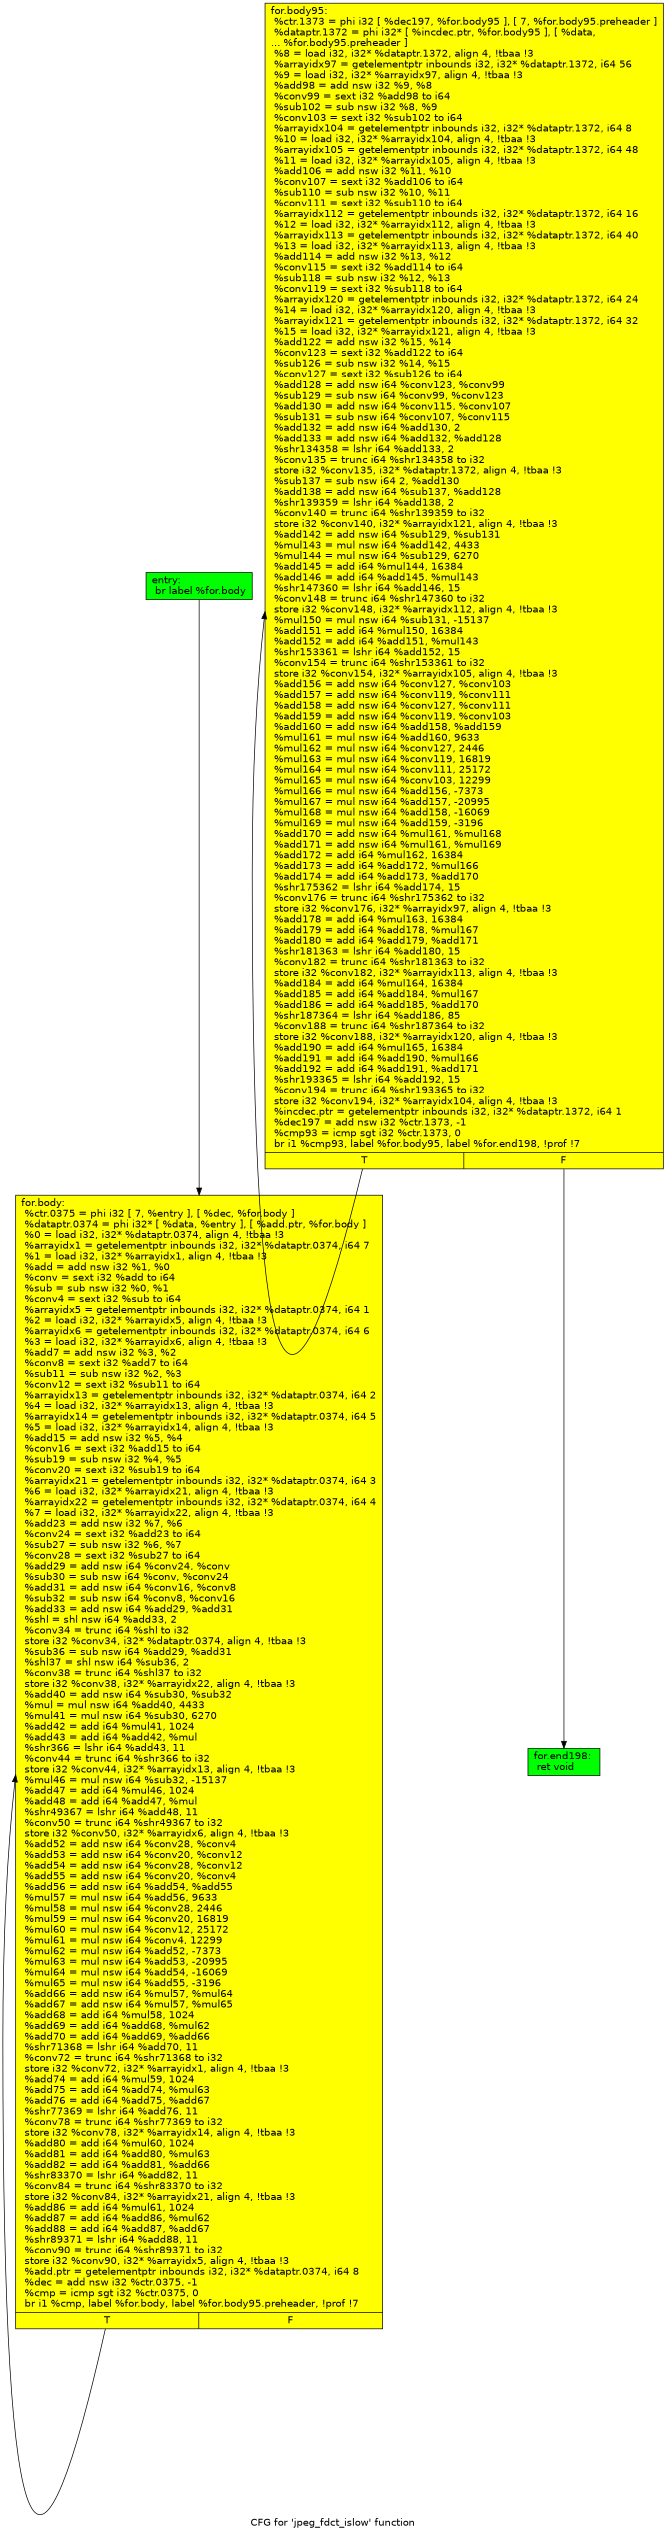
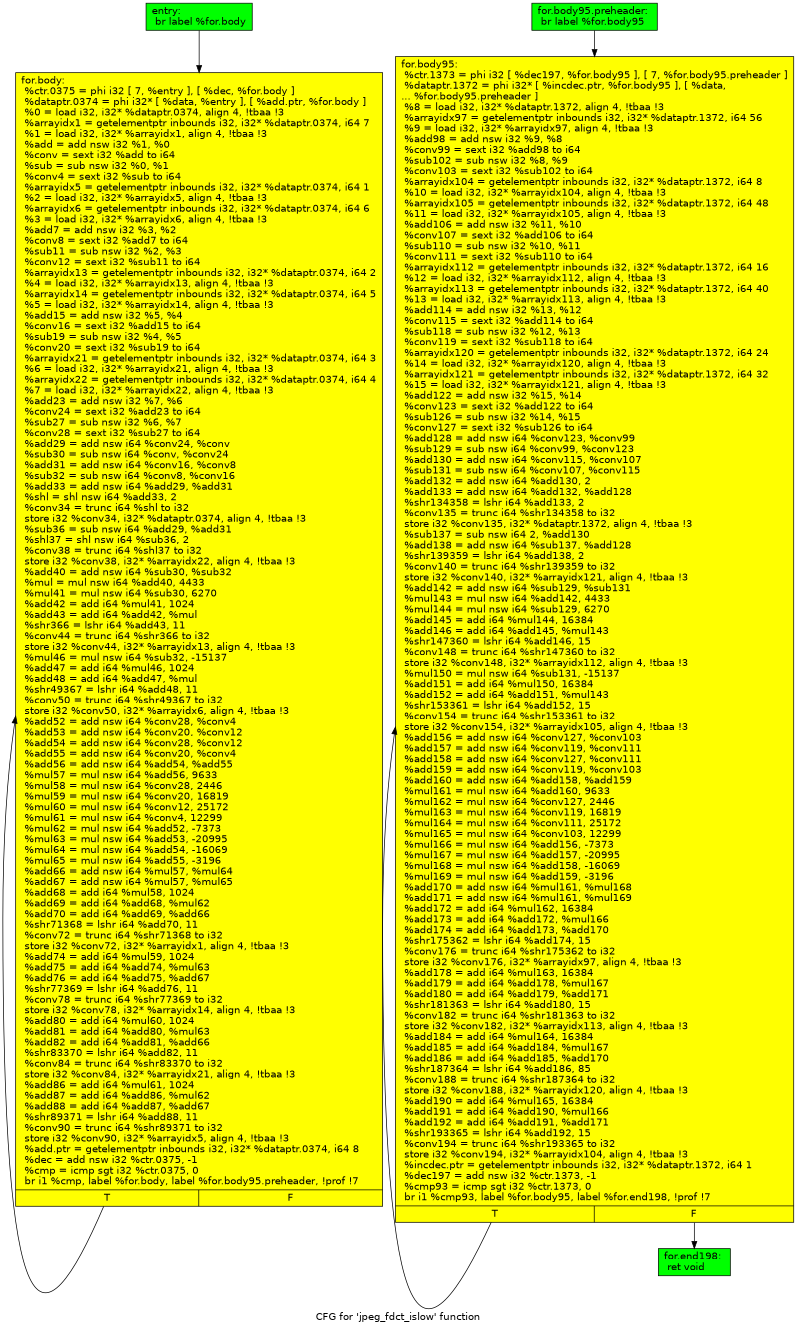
node "for.body95.preheader:": added
